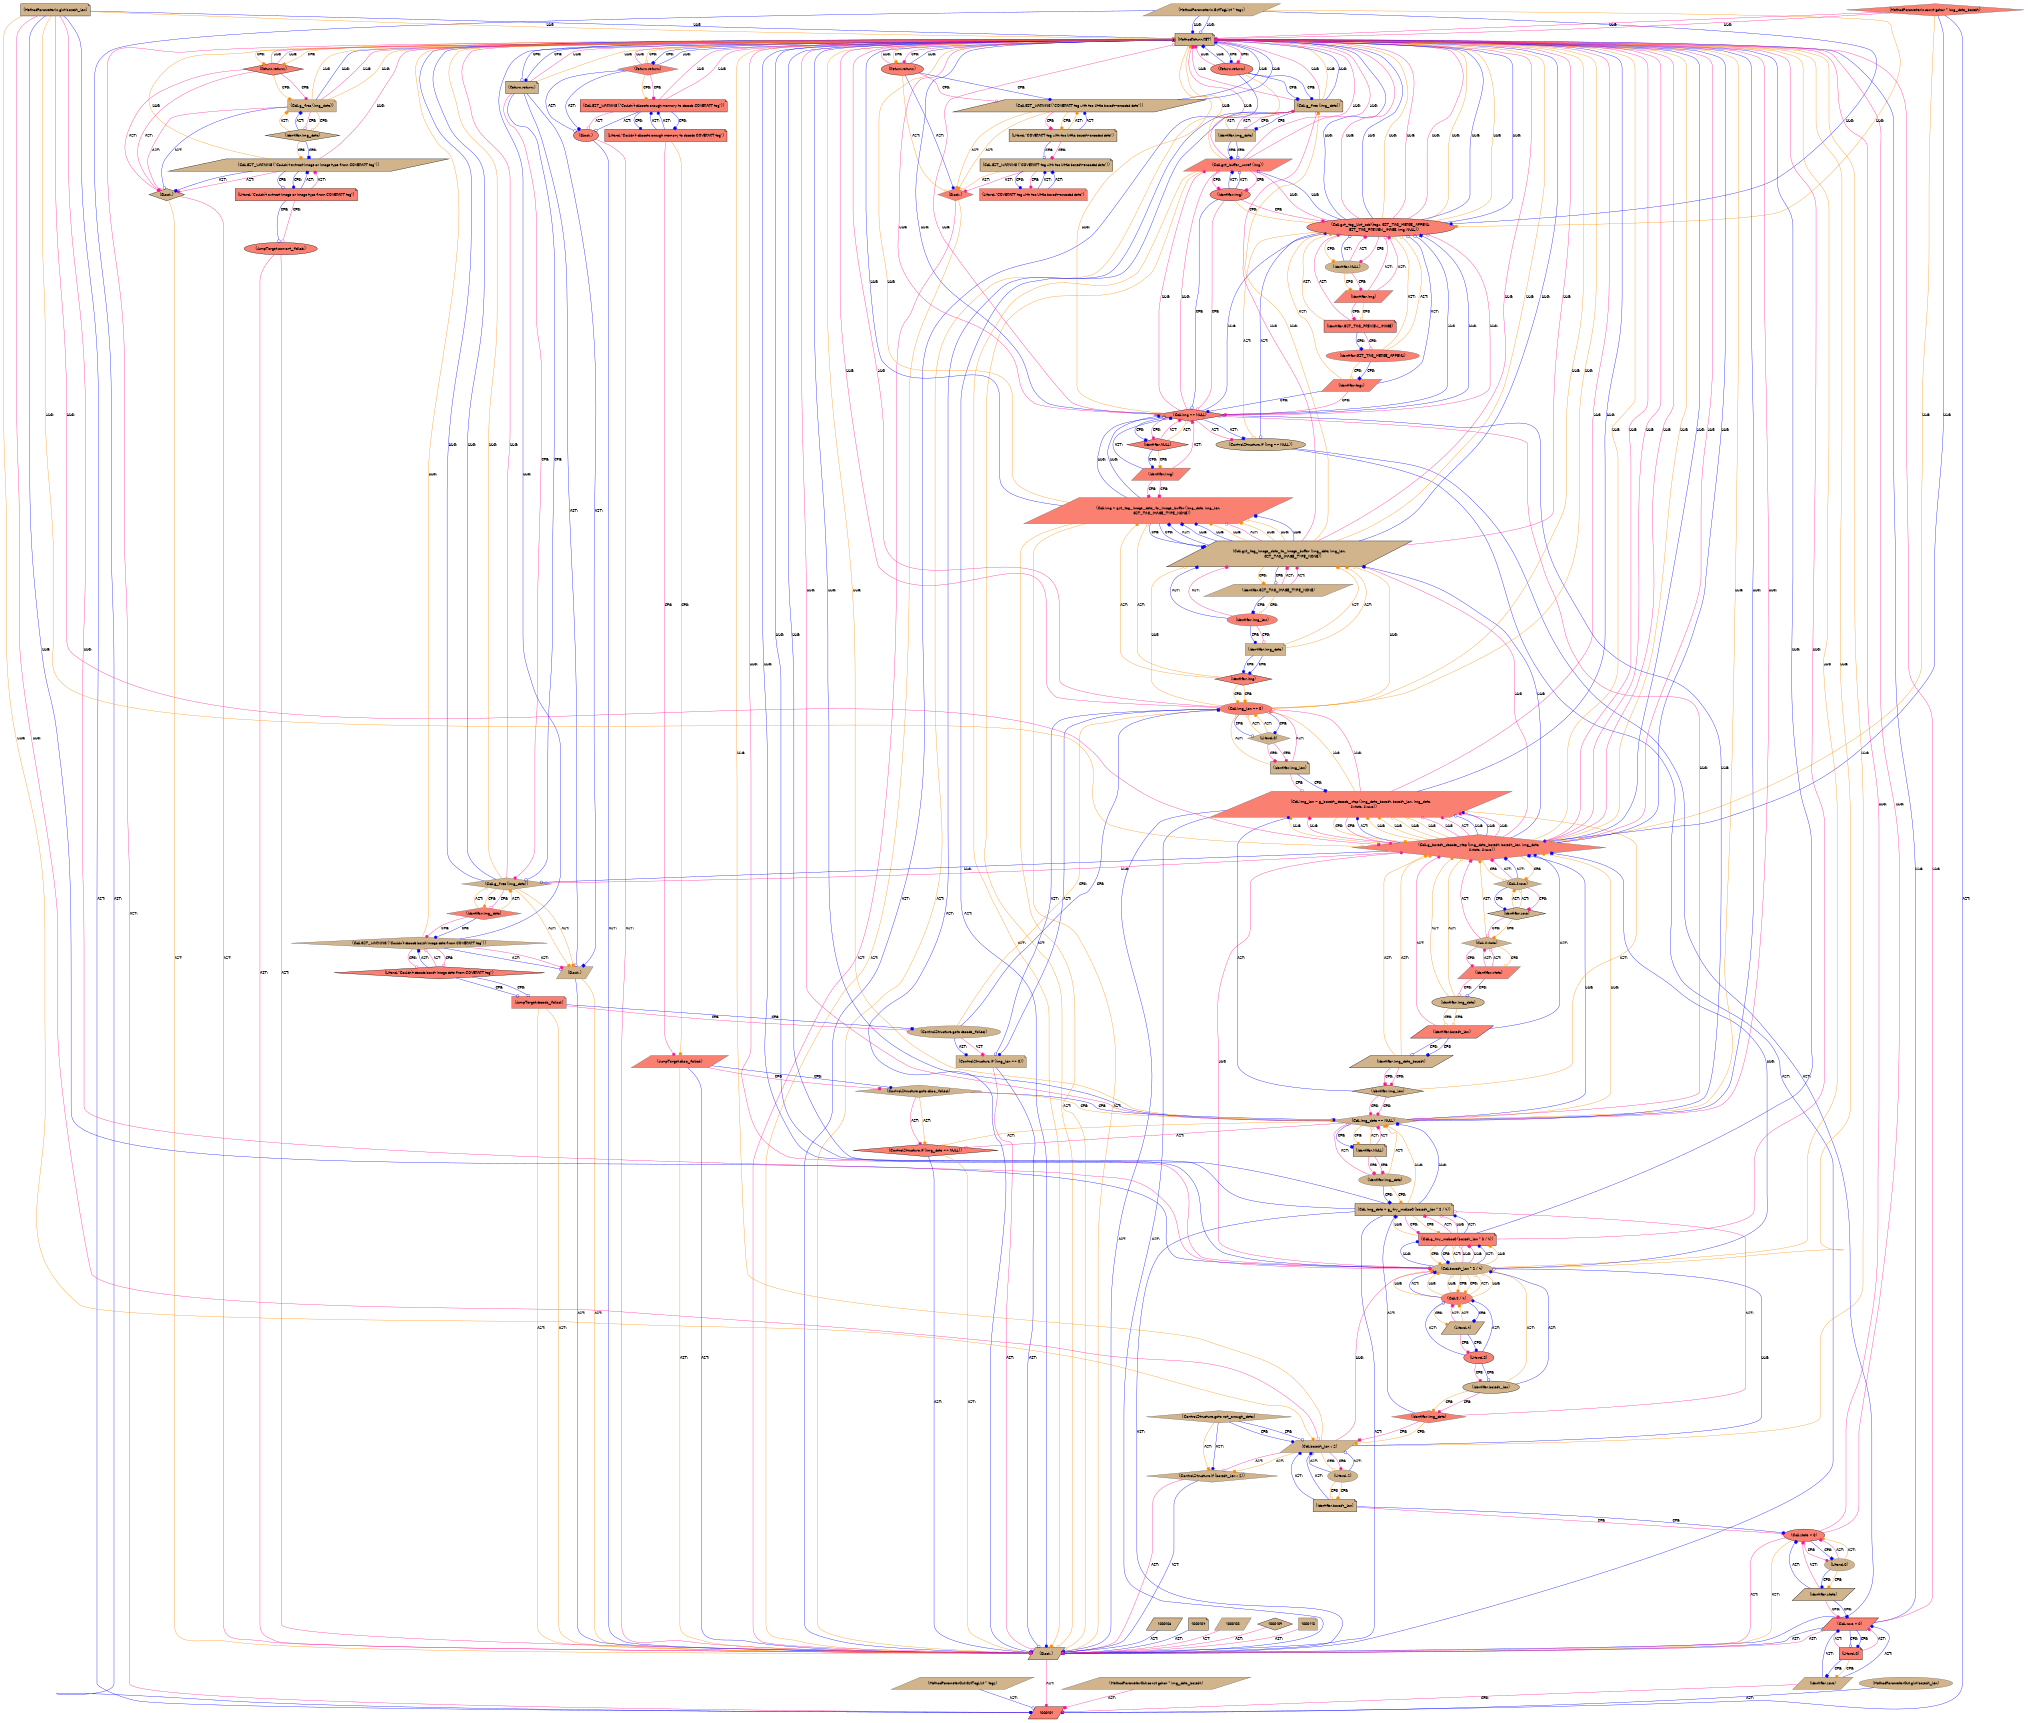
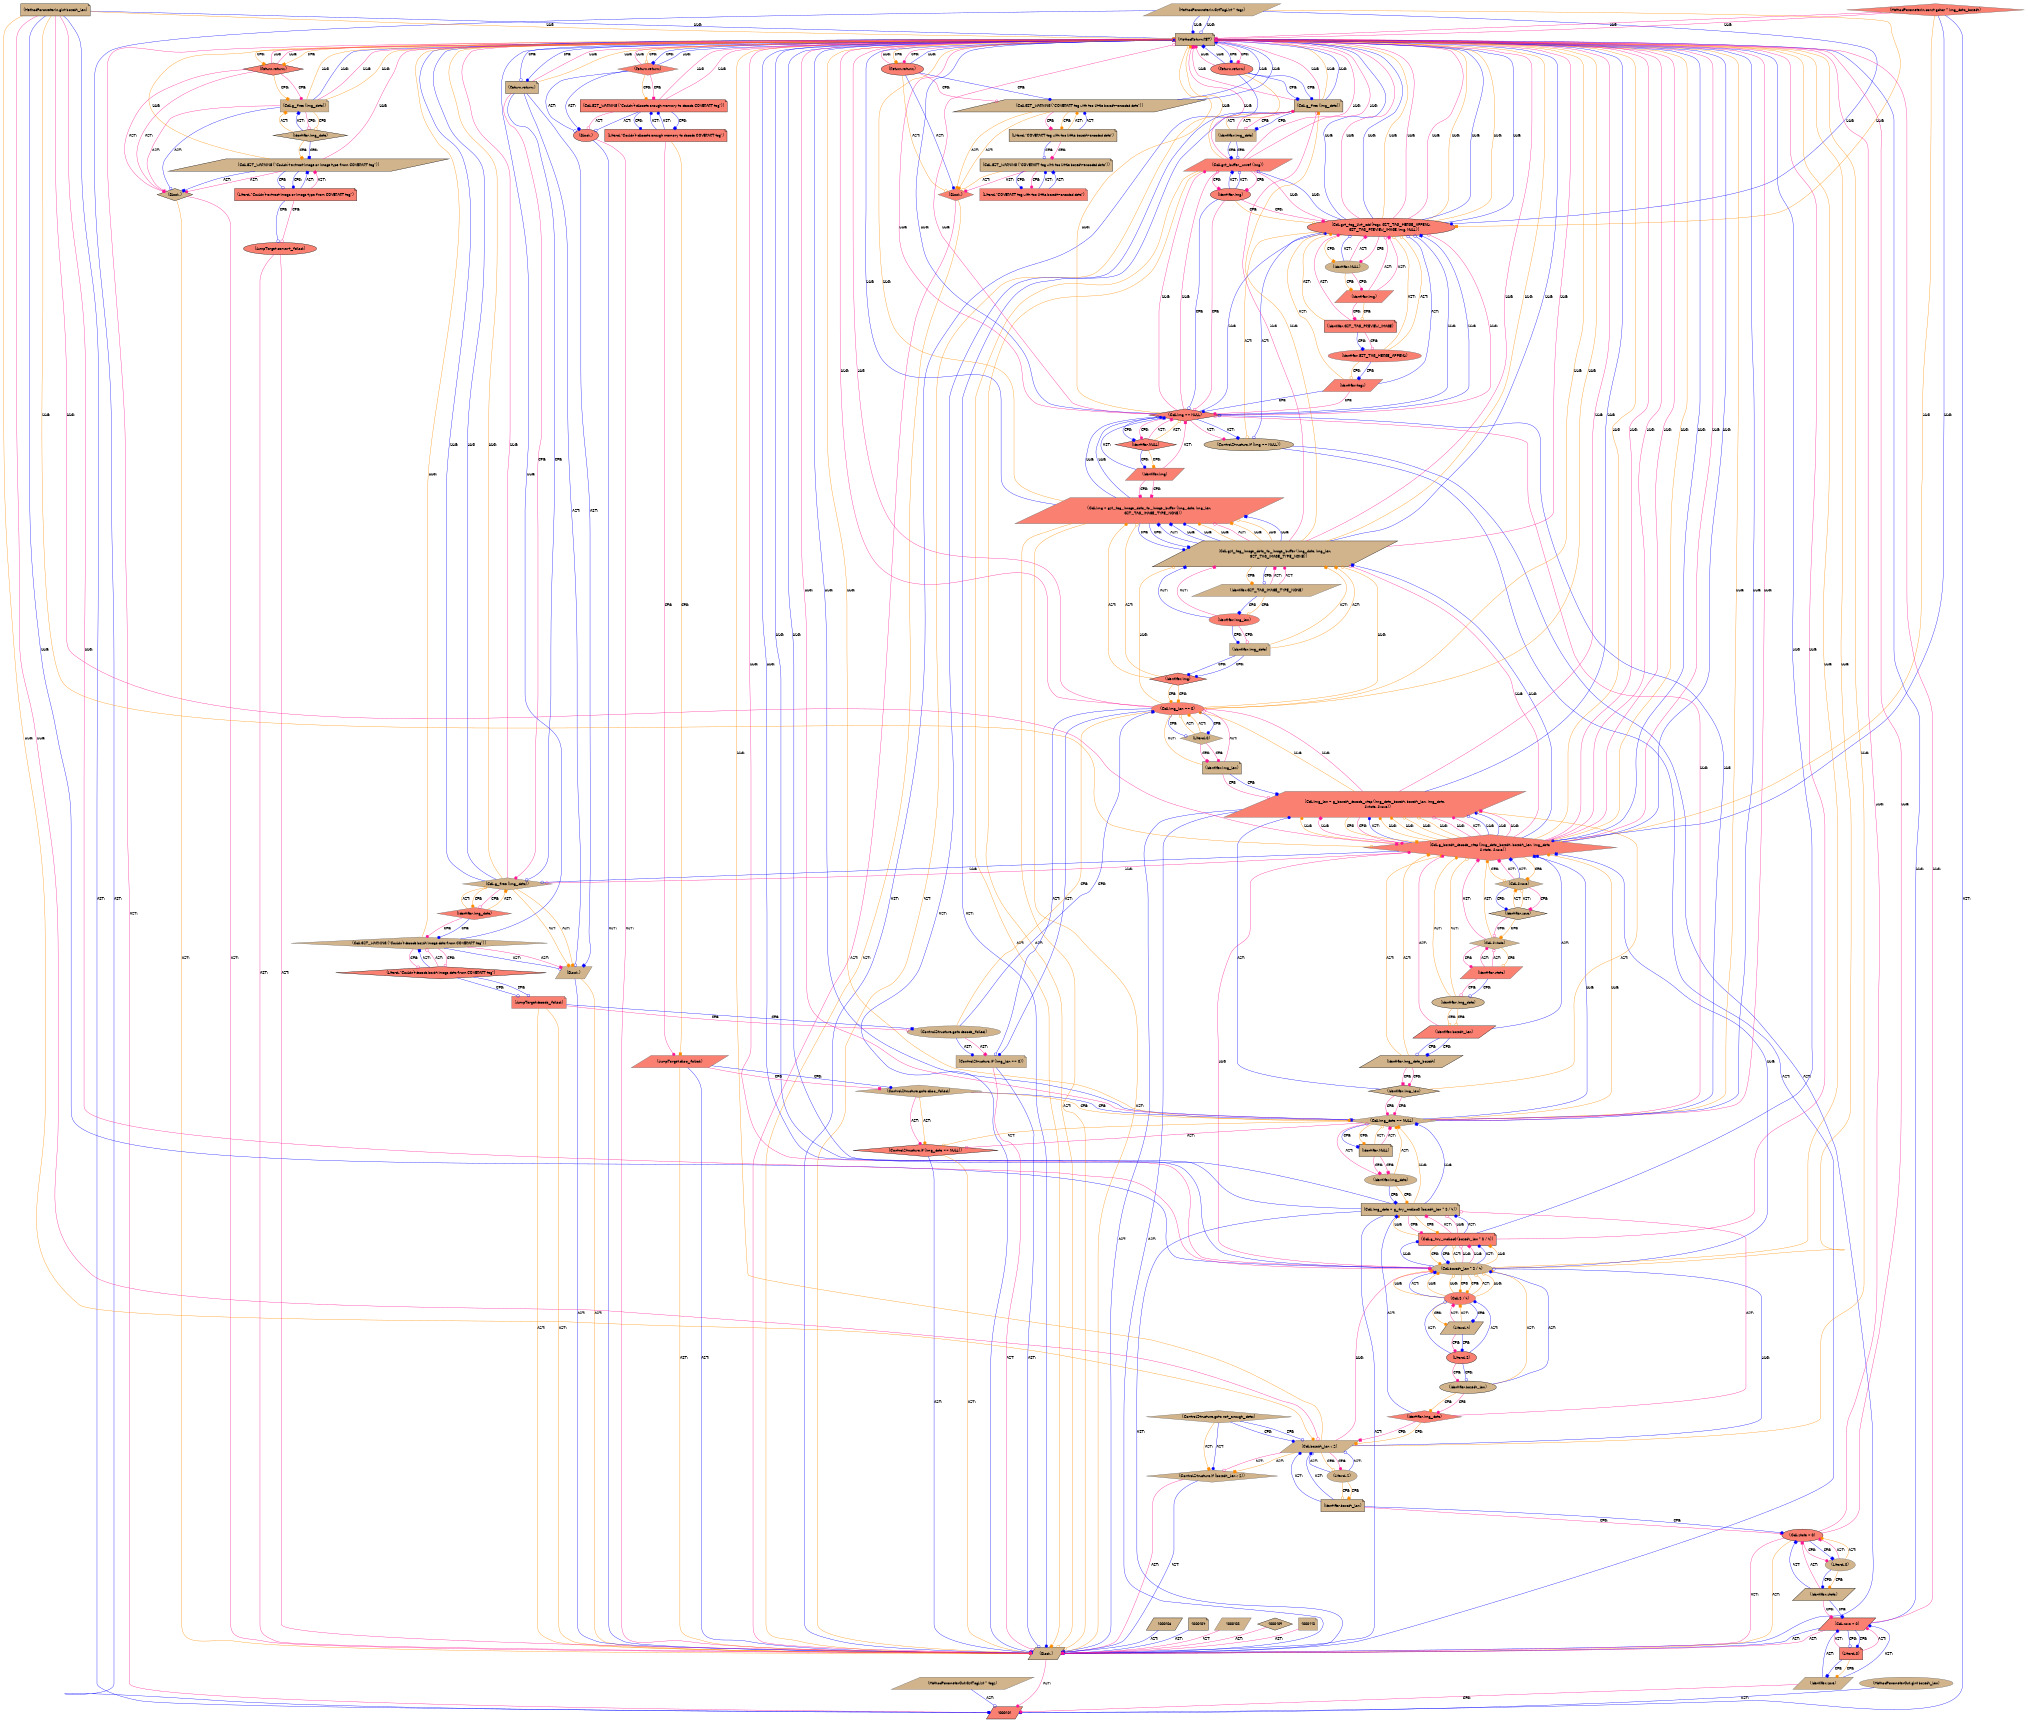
node "(MethodParameterOut,const gchar * img_data_base64)": removed
